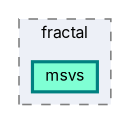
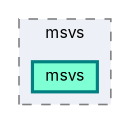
cluster "fractal": label "fractal" -> "msvs"
